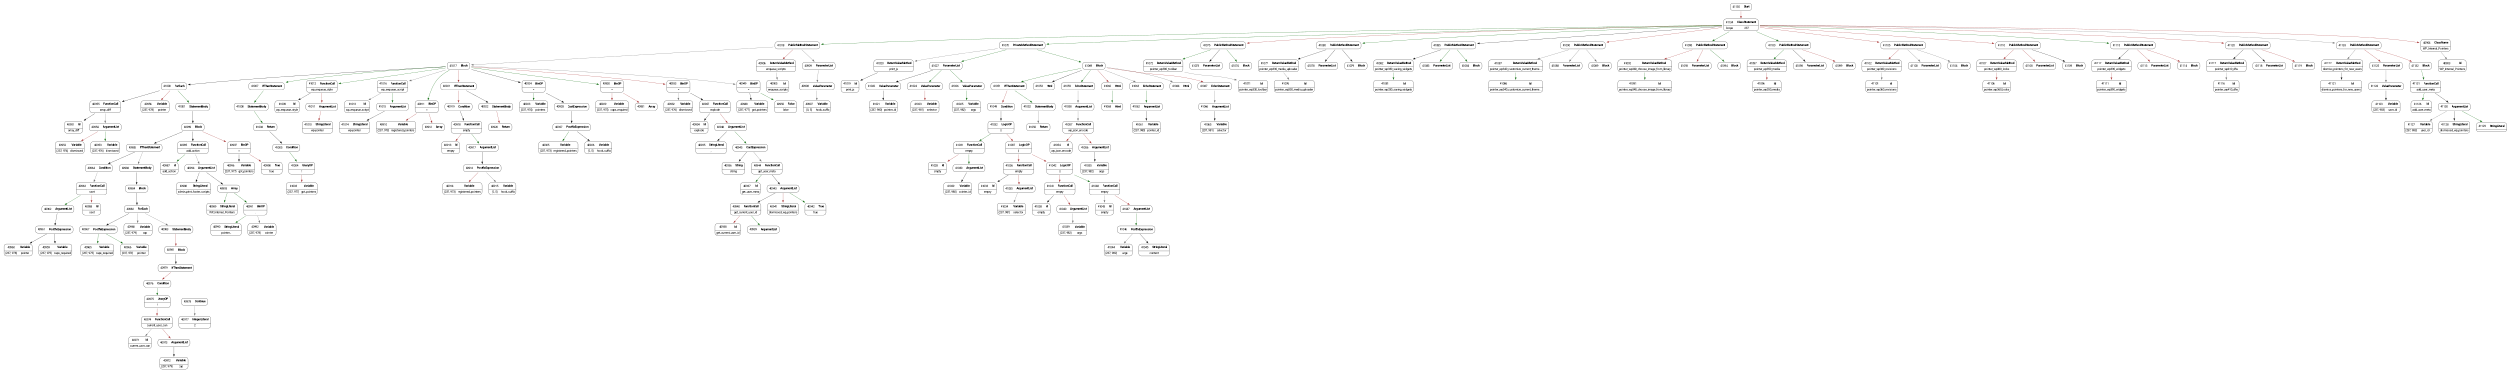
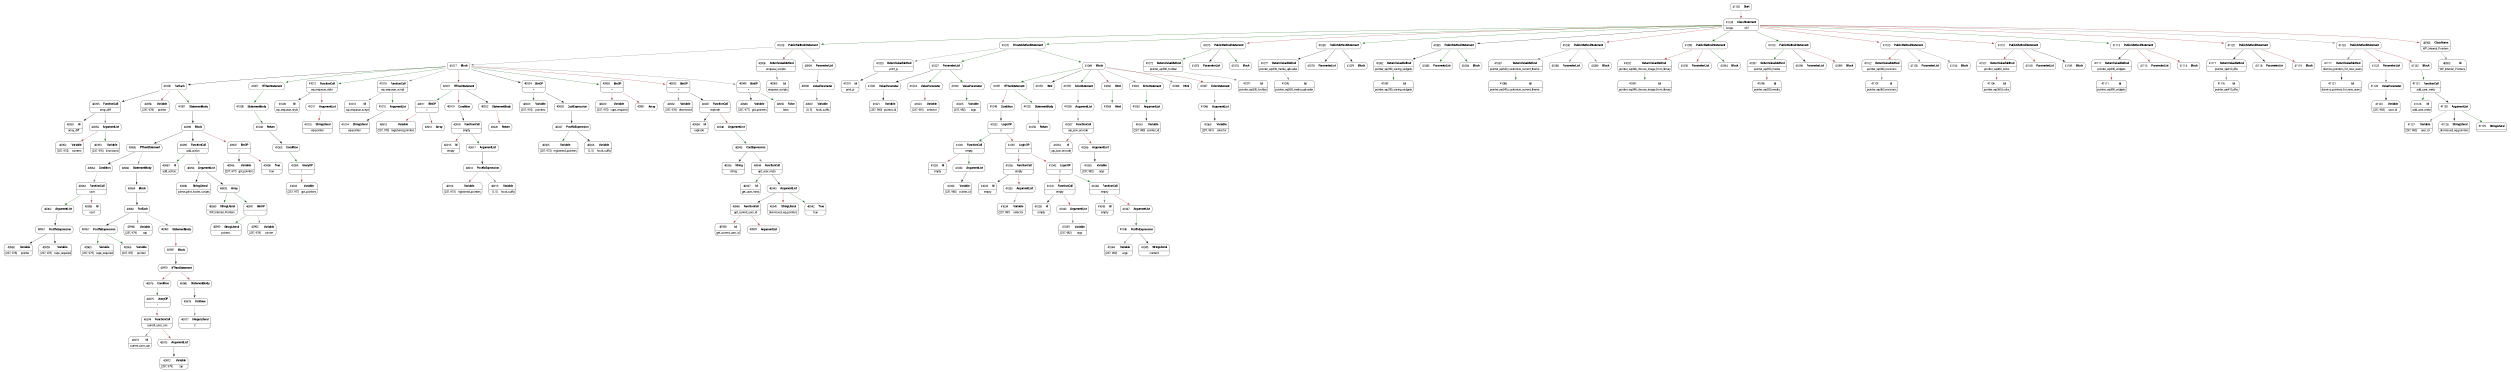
edge "41017" -> "40911": now "40921" -> "40911"
node "40935": removed
node "40952": text "dismissed" -> "pointers"
edge "40940" -> "40939": color darkgreen -> brown
node "40980": added
